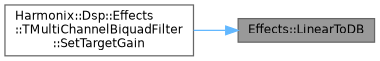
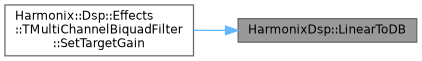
node "Effects::LinearToDB": label "Effects::LinearToDB" -> "HarmonixDsp::LinearToDB"
